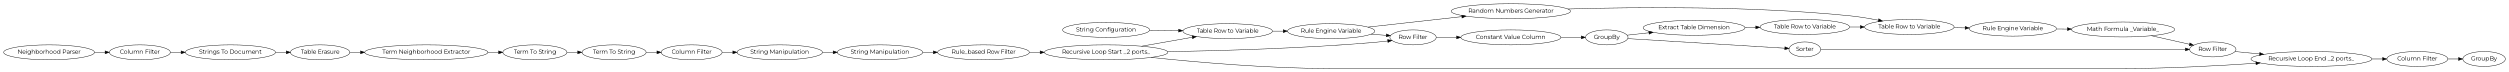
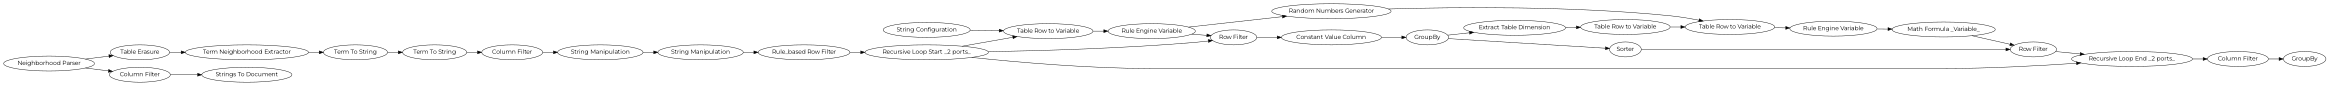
edge "Strings To Document" -> "Table Erasure": now "Neighborhood Parser" -> "Table Erasure"
